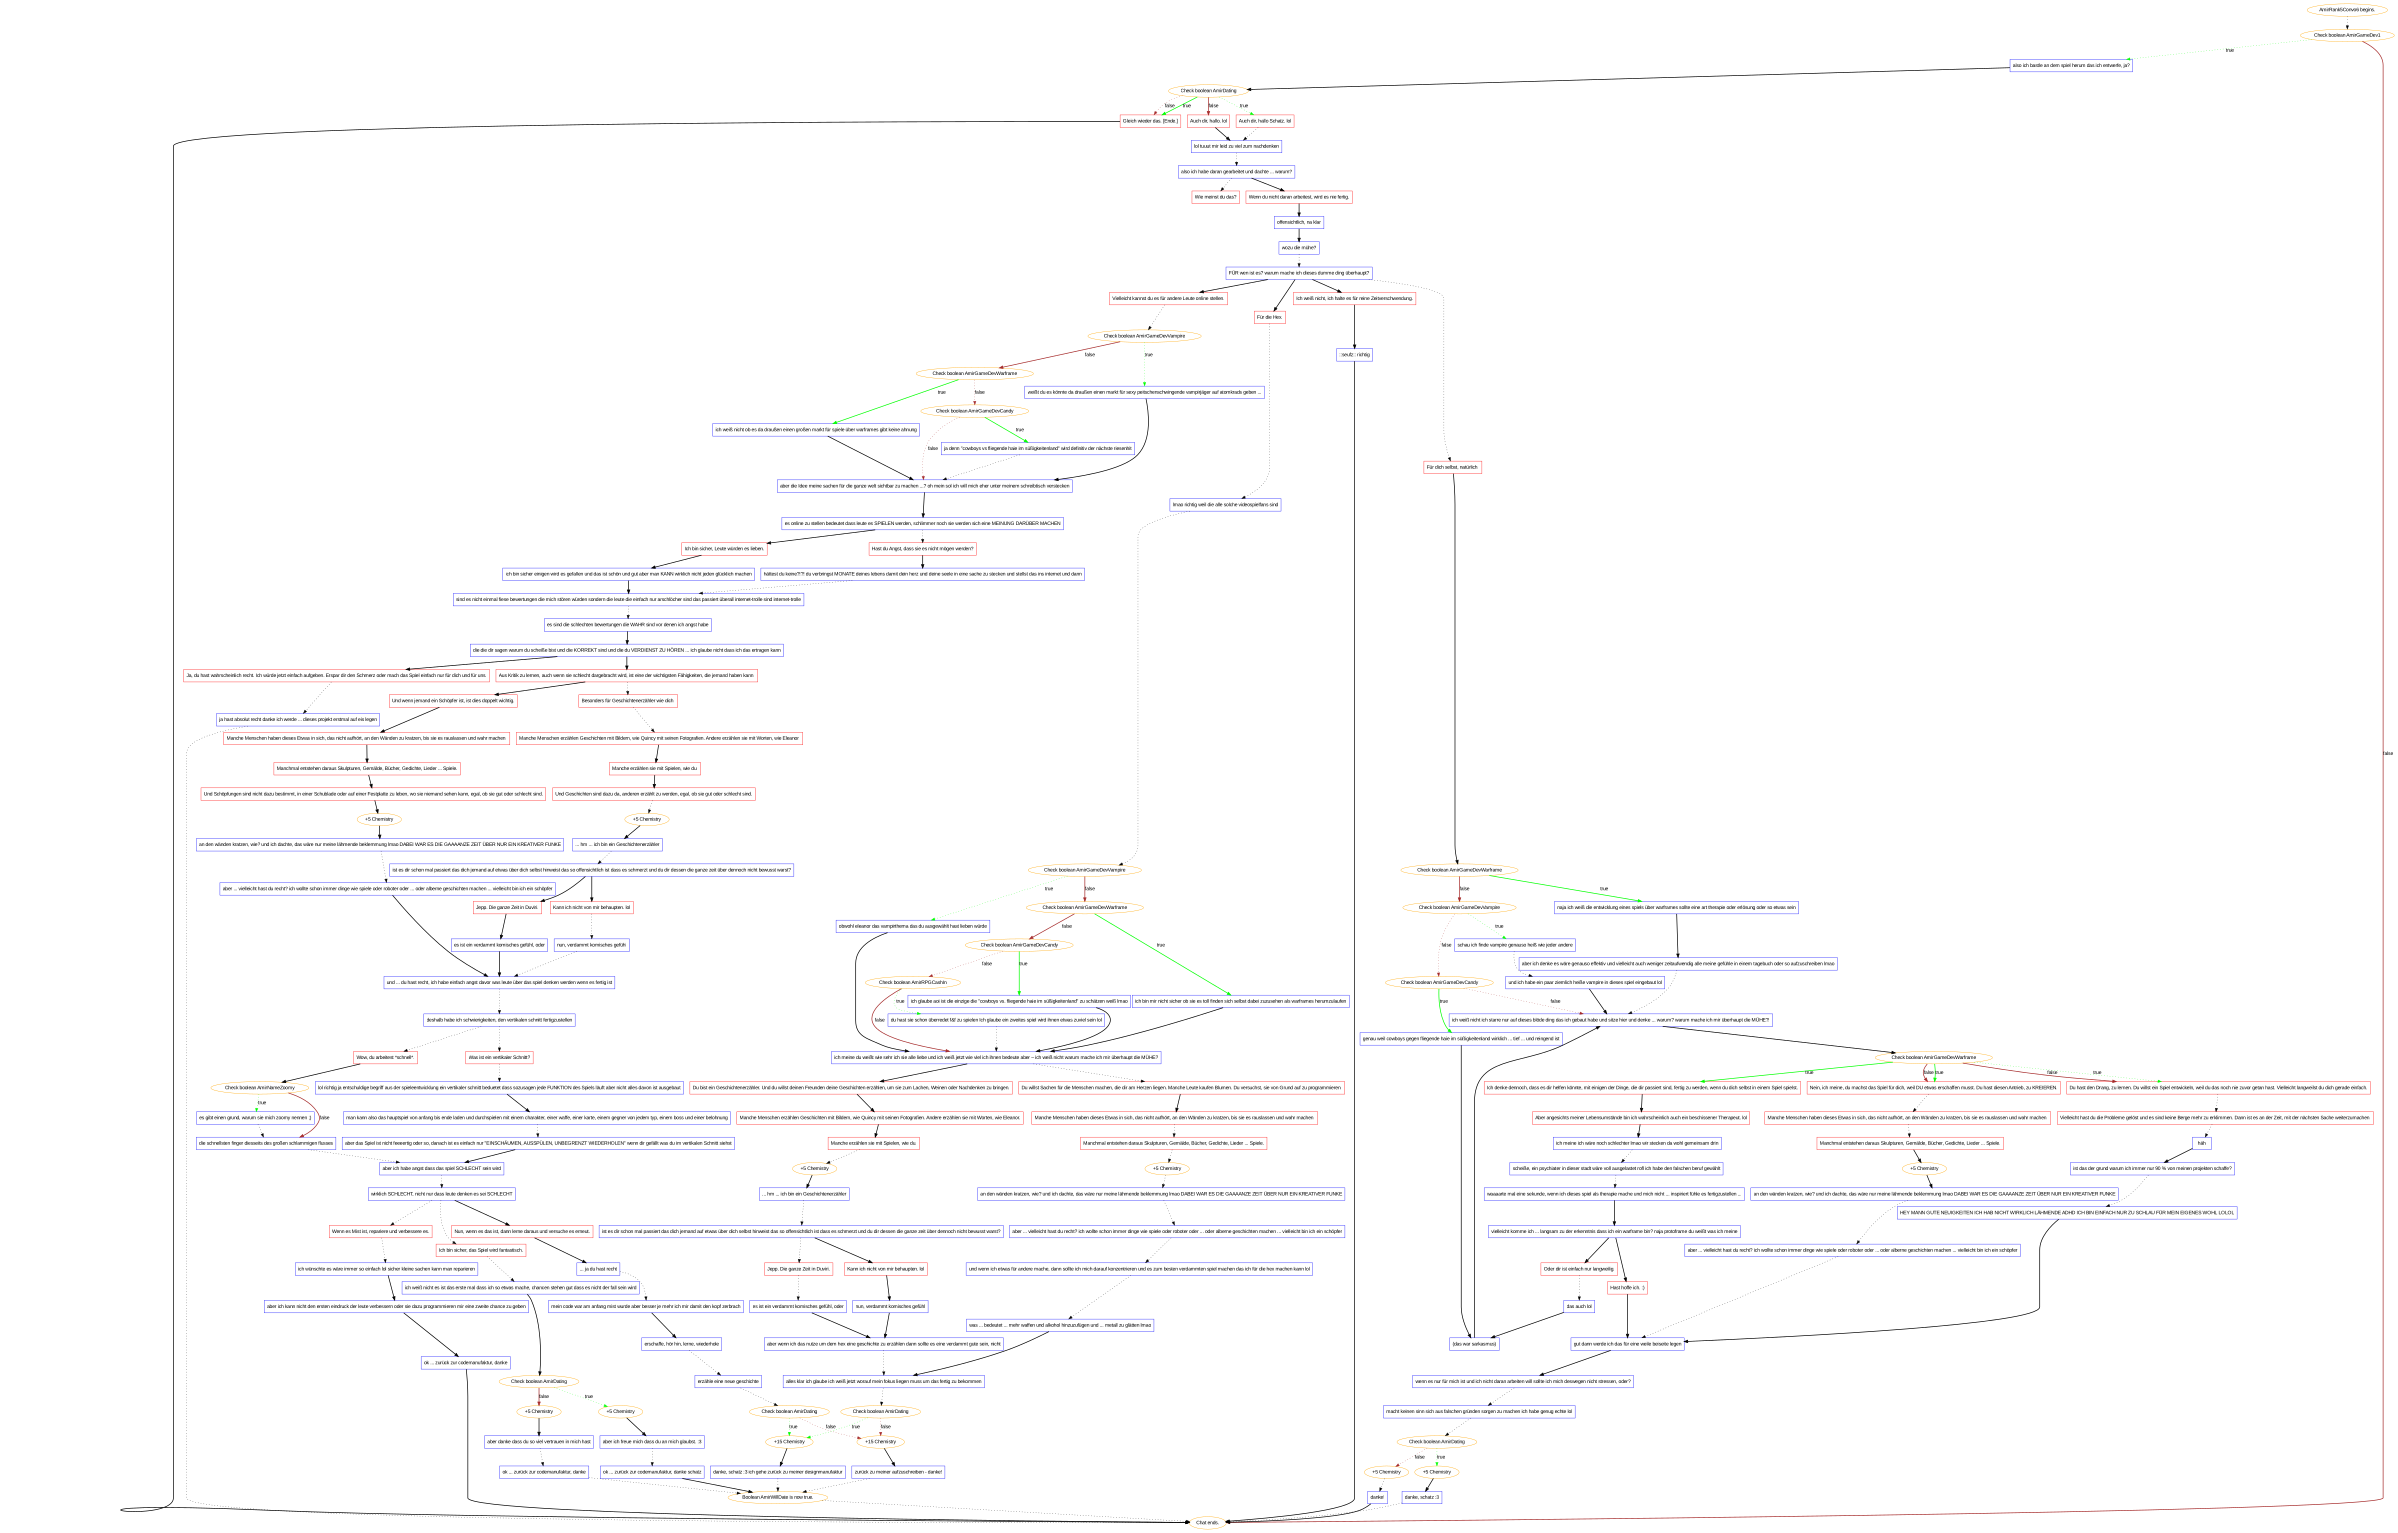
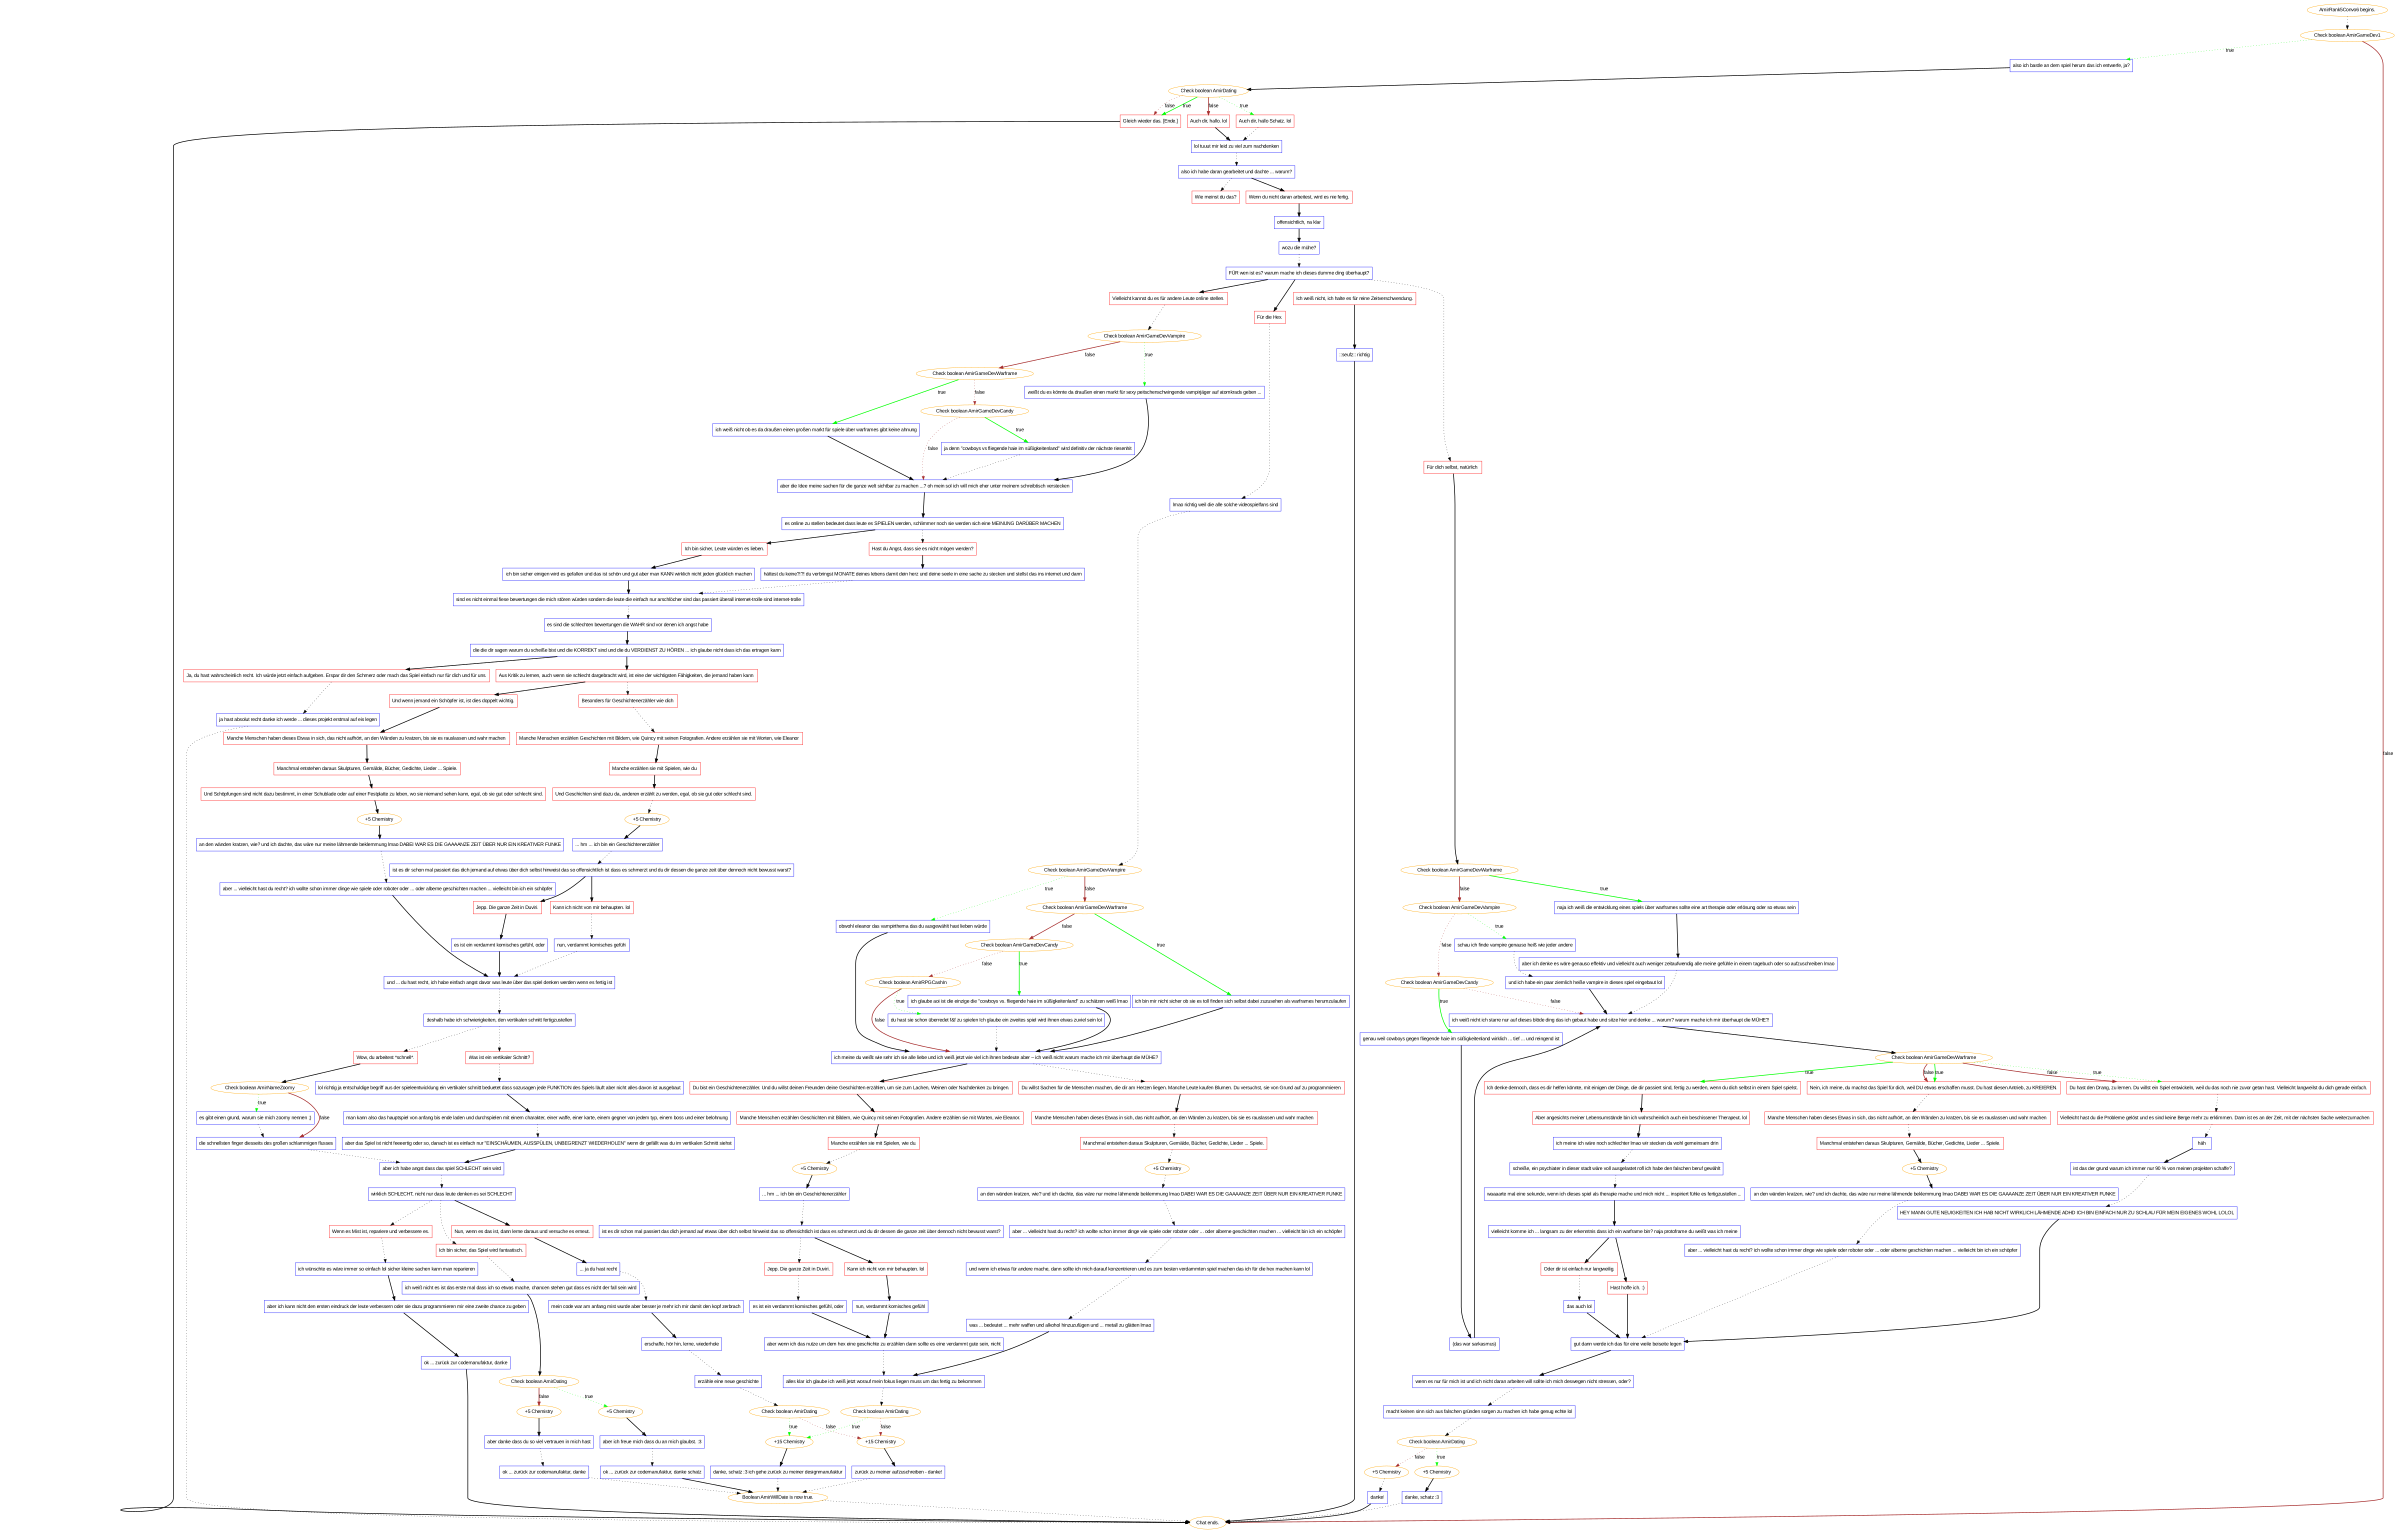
edge "FÜR wen ist es? warum mache ich dieses dumme ding überhaupt?" -> "Ich weiß nicht, ich halte es für reine Zeitverschwendung.": removed
edge "das auch lol" -> "(das war sarkasmus)": now "das auch lol" -> "gut dann werde ich das für eine weile beiseite legen"
